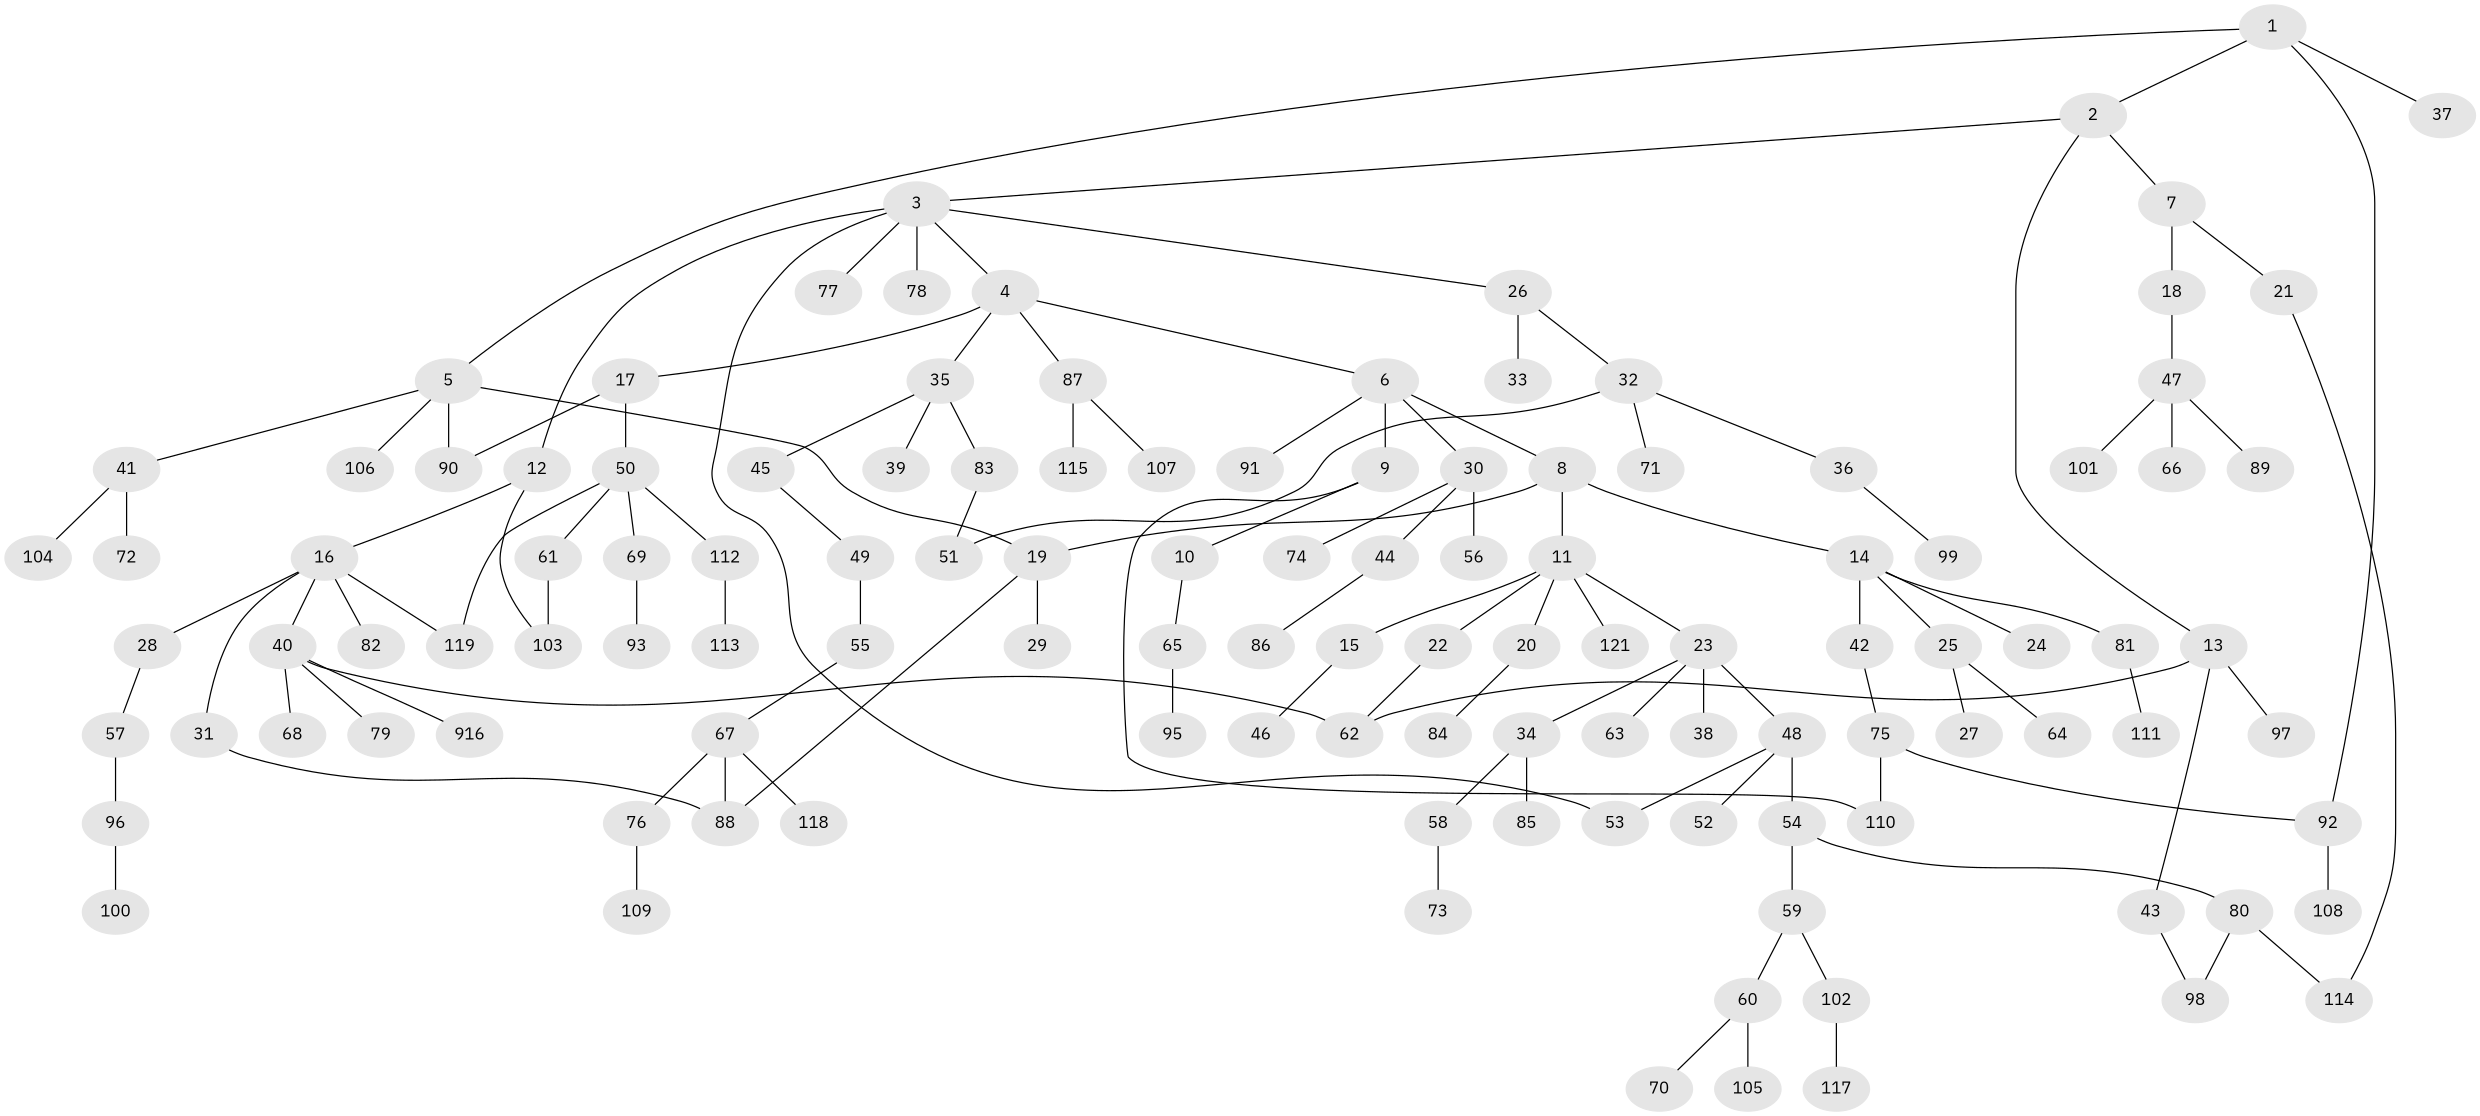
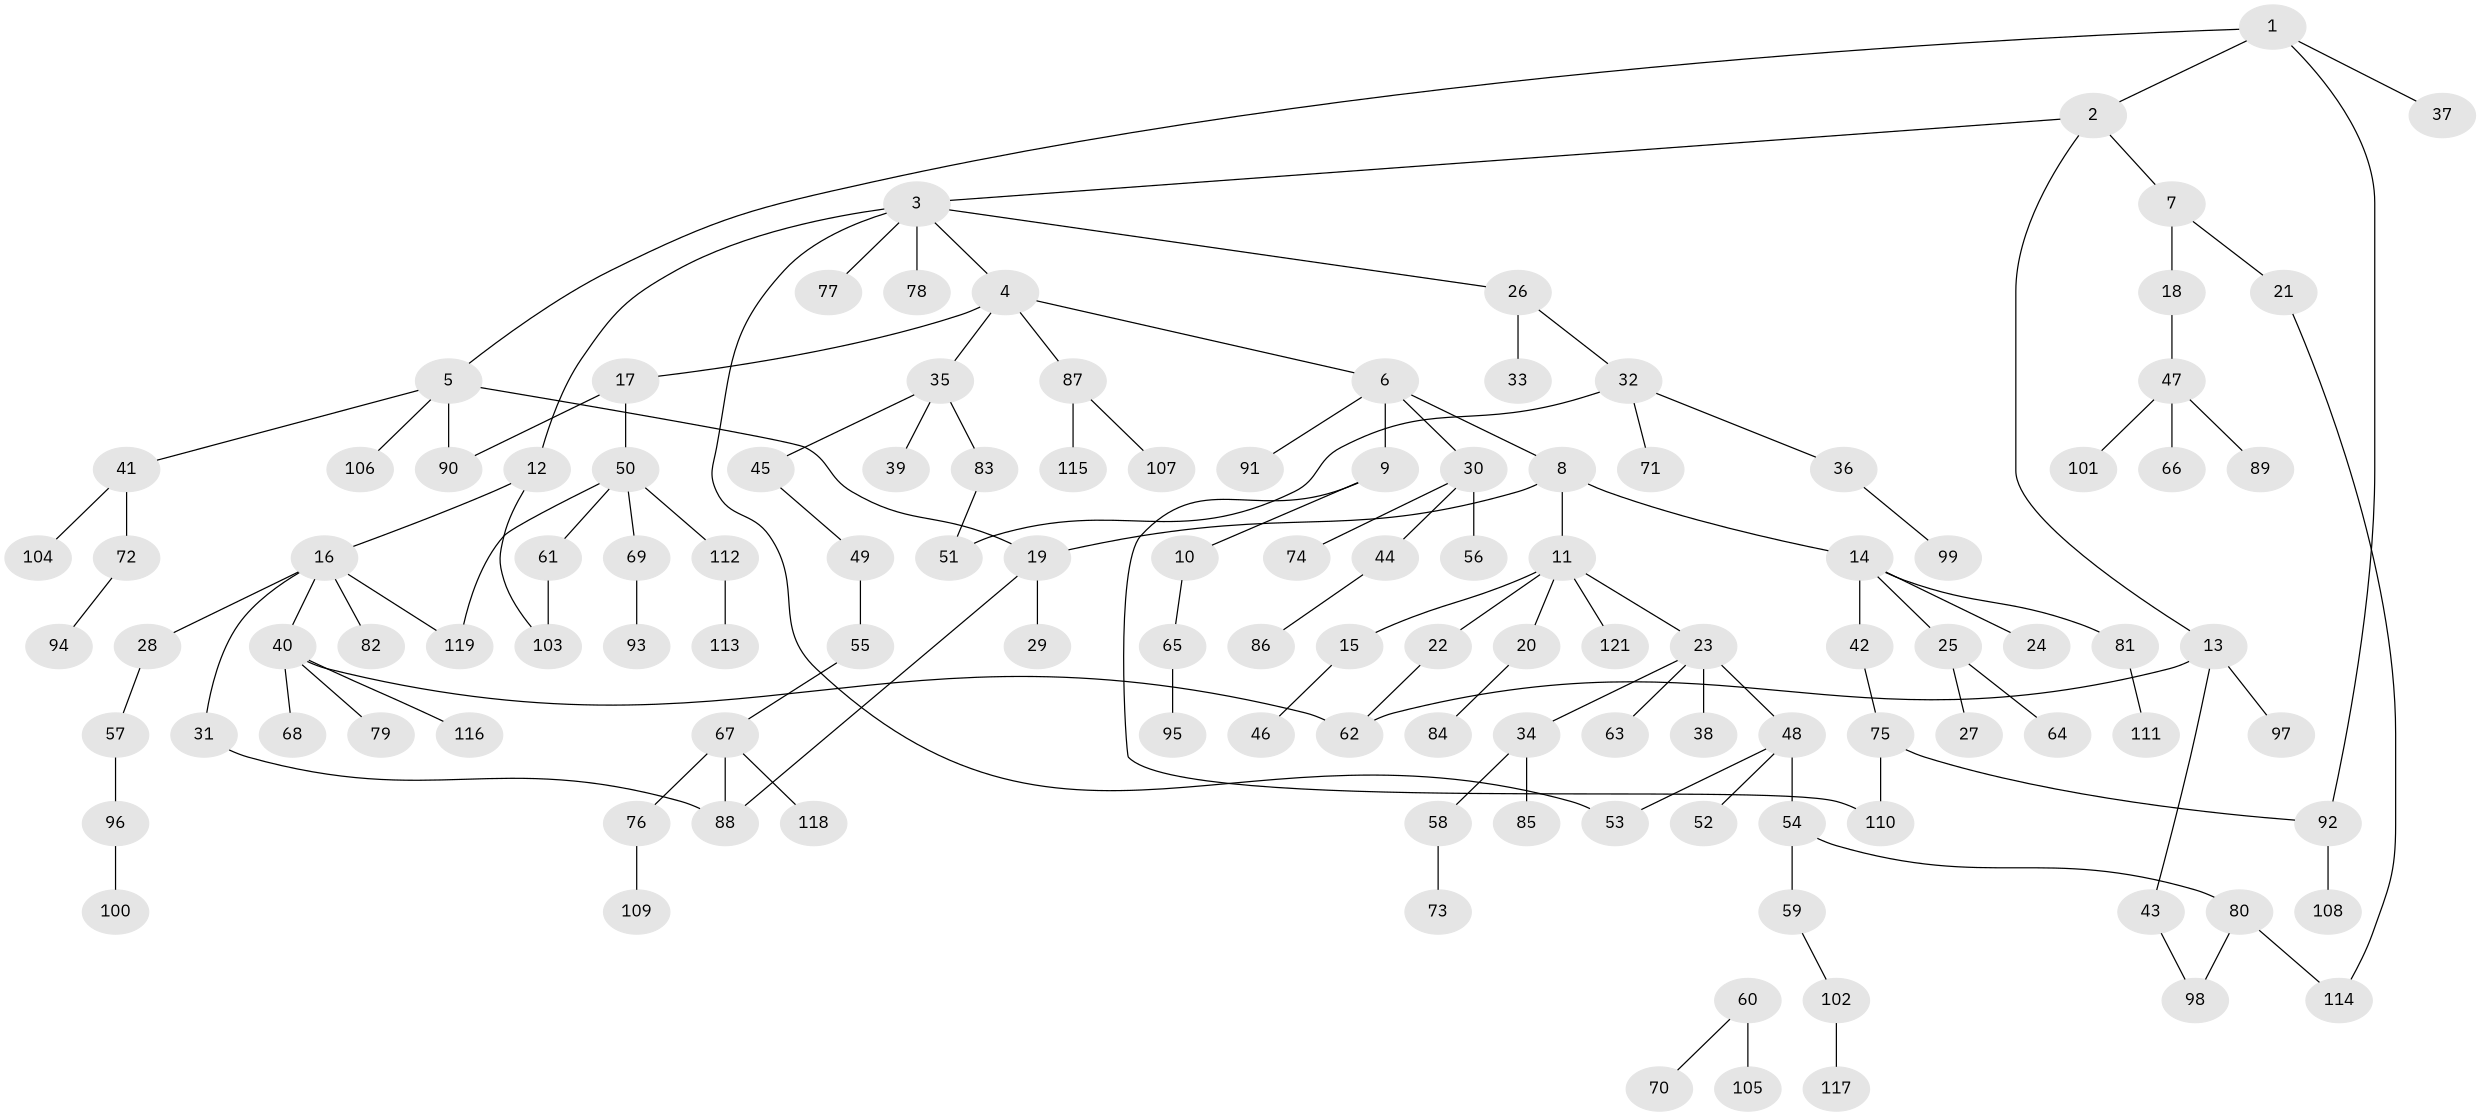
node "94": added
node "916": label "916" -> "116"
edge "59" -- "60": removed
